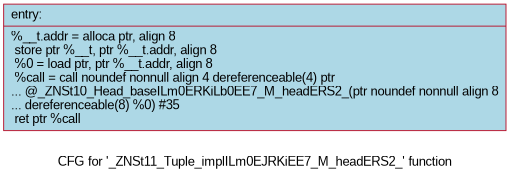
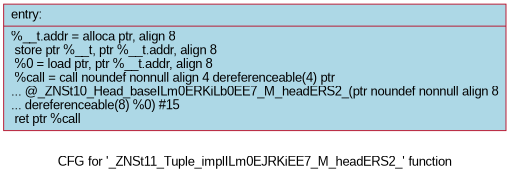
node "entry:": text "... dereferenceable(8) %0) #35" -> "... dereferenceable(8) %0) #15"
